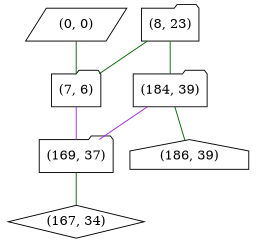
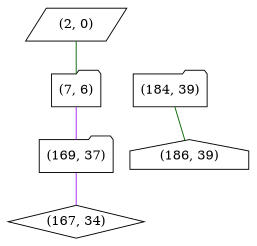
node "(0, 0)": label "(0, 0)" -> "(2, 0)"
node "(8, 23)": removed
edge "(184, 39)" -- "(169, 37)": removed
edge "(169, 37)" -- "(167, 34)": color darkgreen -> purple
